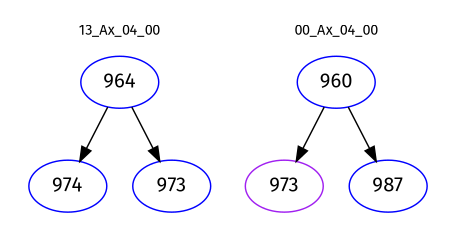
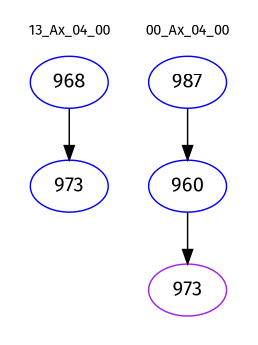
node "964": label "964" -> "968"
edge "960" -> "987": reversed
node "974": removed
